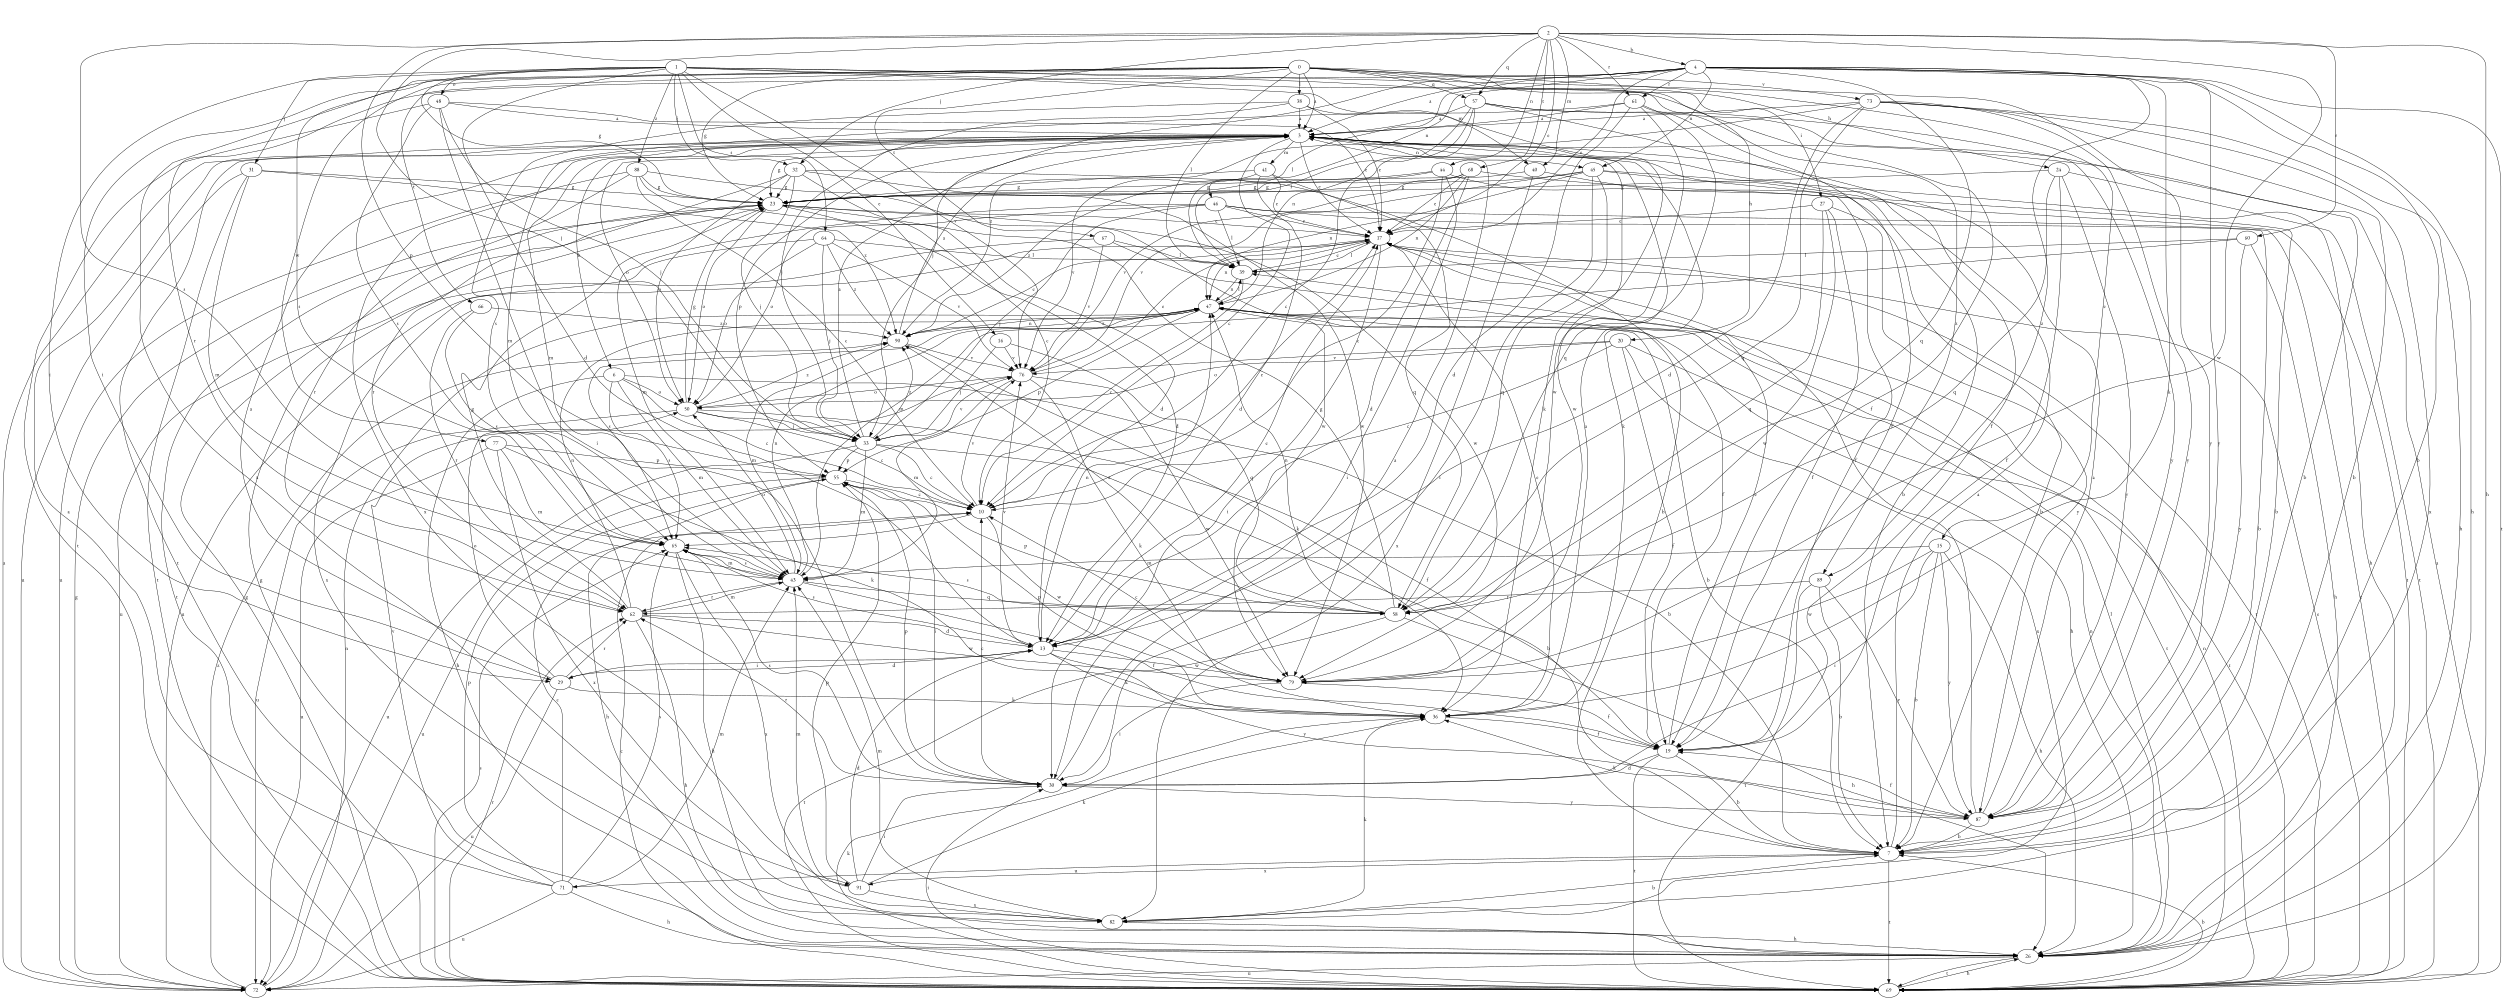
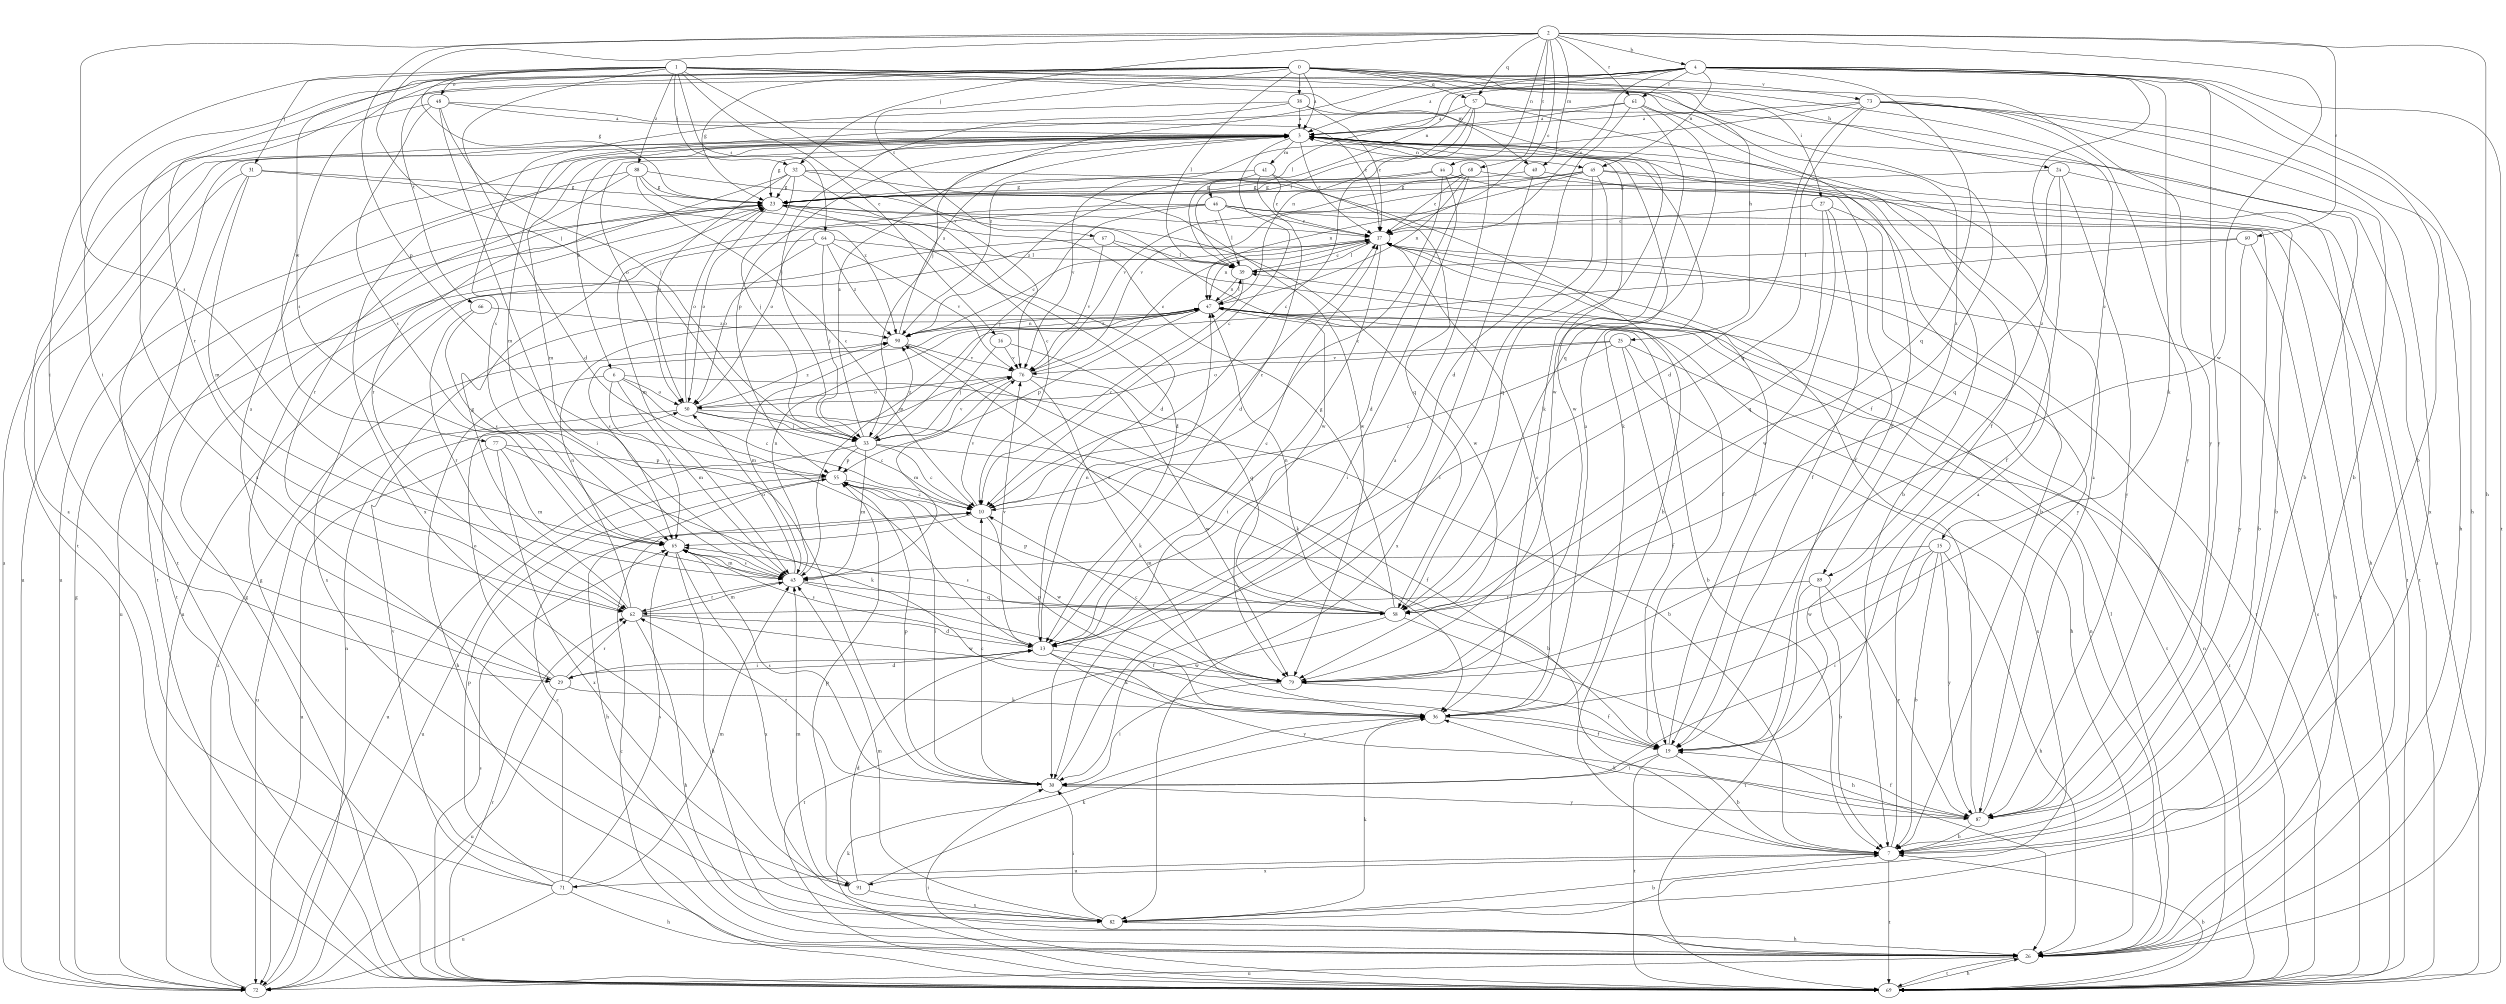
edge "57" -> "87": removed, label "y"
edge "50" -> "23": label "g" -> "o"
node "20": label "20" -> "25"
edge "19" -> "30": label "d" -> "i"
edge "91" -> "30": now "82" -> "30"
